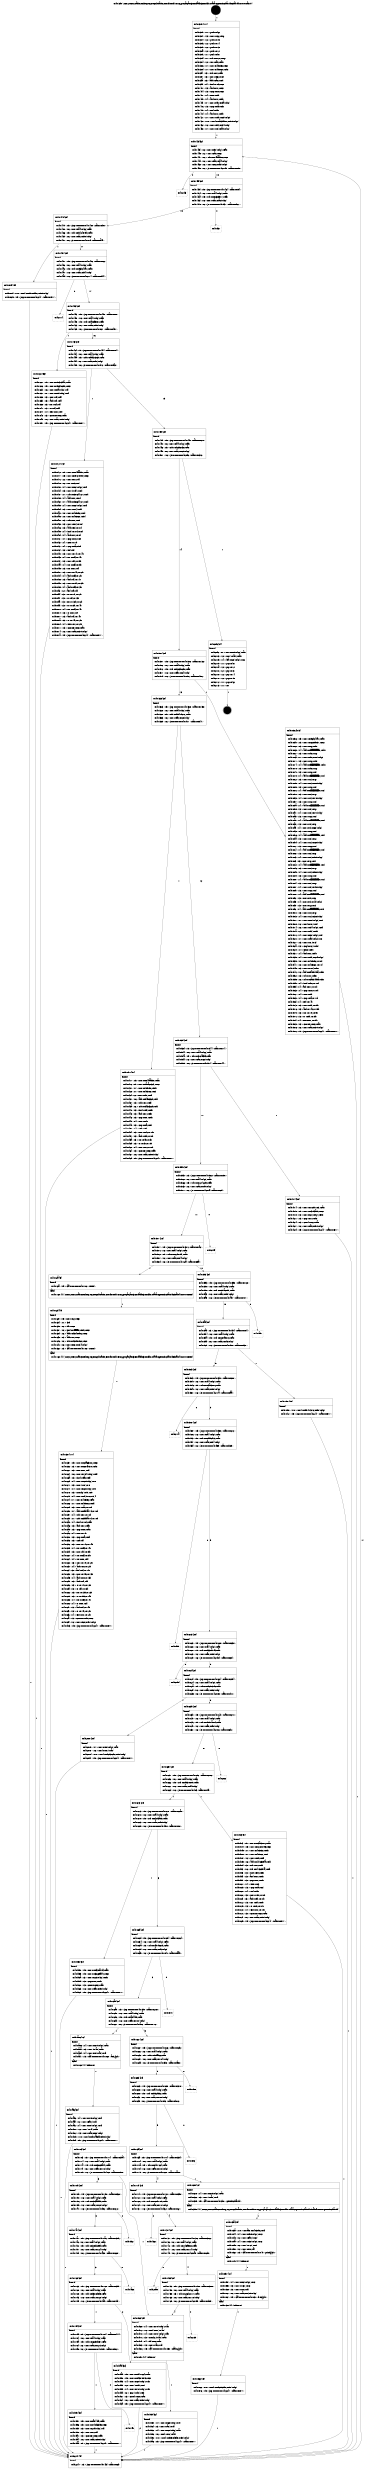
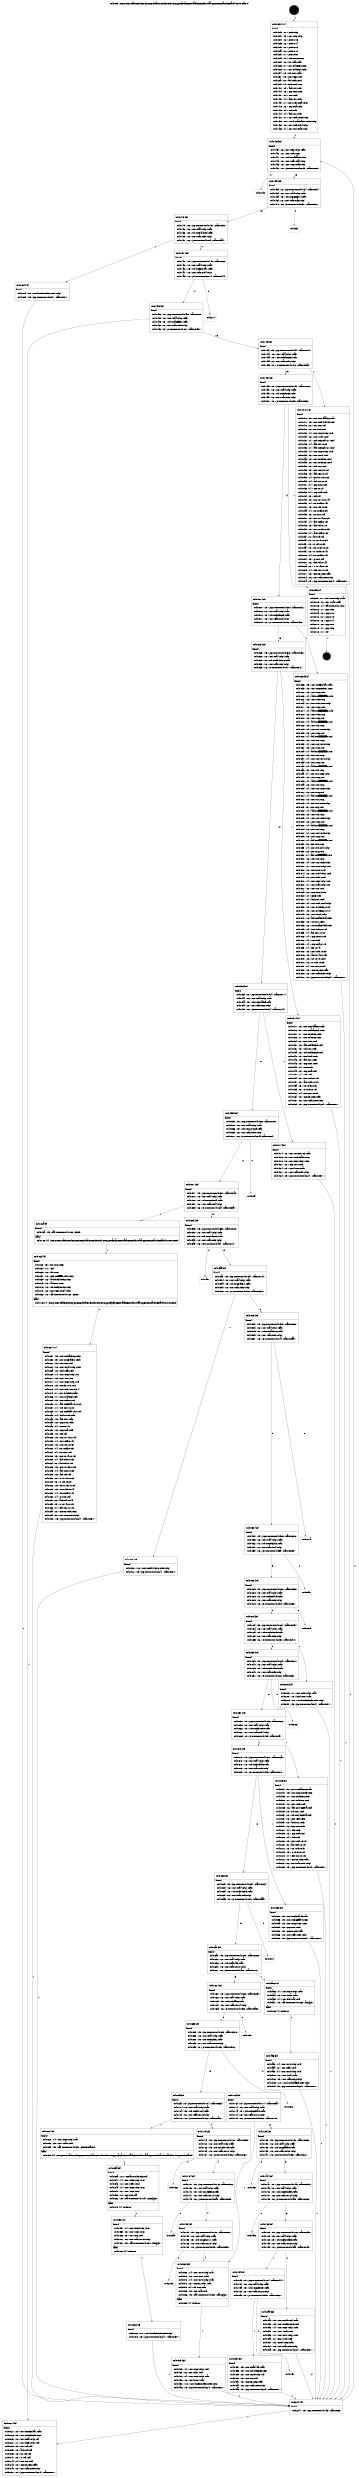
edge "0x401821 [53]" -> "0x402247 [5]": reversed
